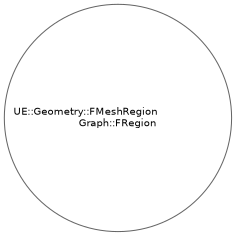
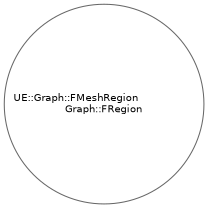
node "UE::Geometry::FMeshRegion Graph::FRegion": label "UE::Geometry::FMeshRegion Graph::FRegion" -> "UE::Graph::FMeshRegion Graph::FRegion"
